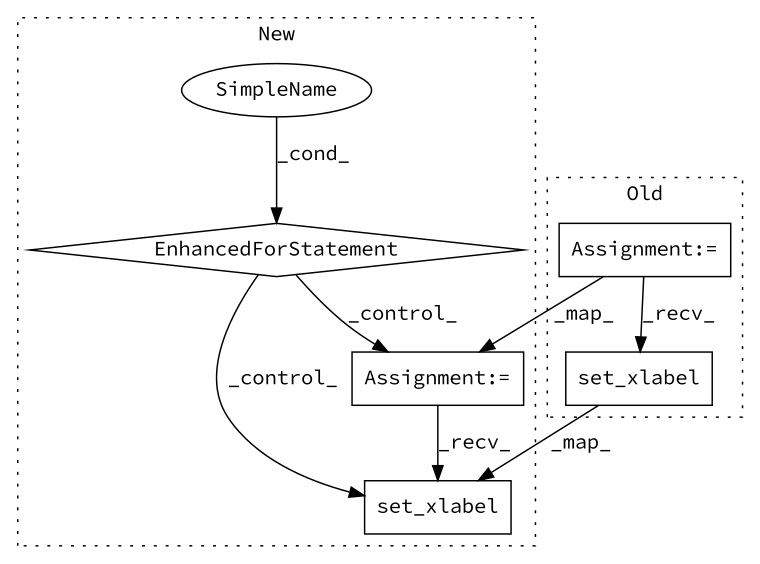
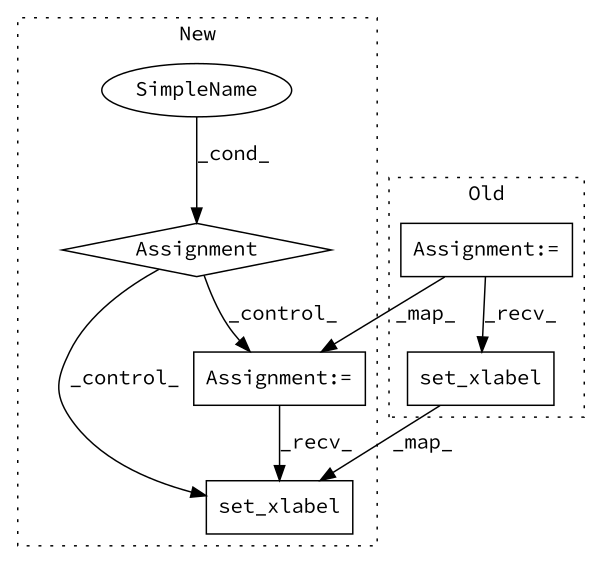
node "EnhancedForStatement": label "EnhancedForStatement" -> "Assignment"
